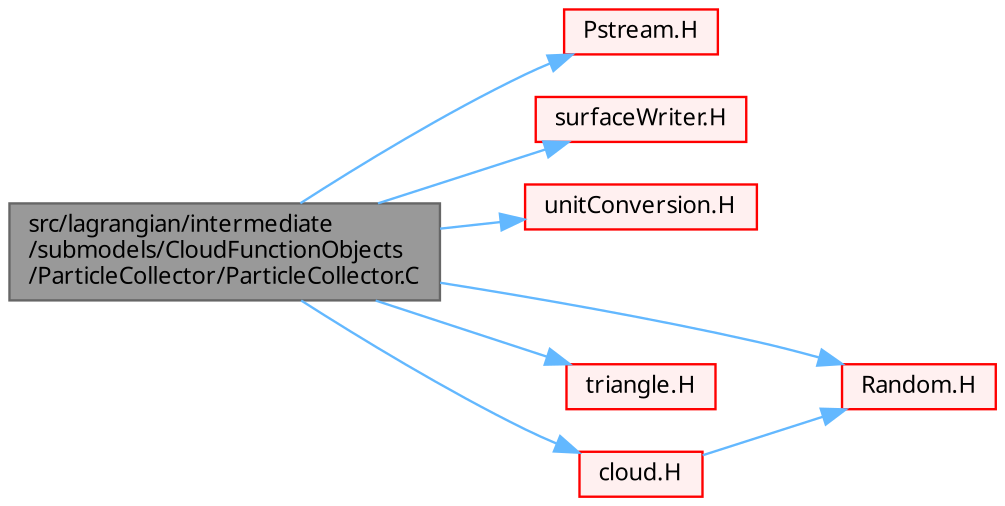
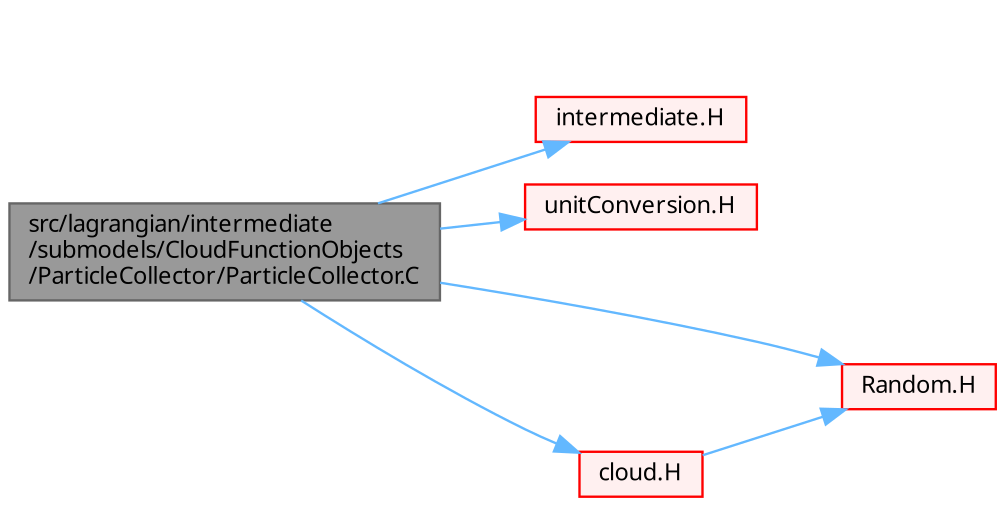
node "Pstream.H": removed
node "surfaceWriter.H": label "surfaceWriter.H" -> "intermediate.H"
node "triangle.H": removed
